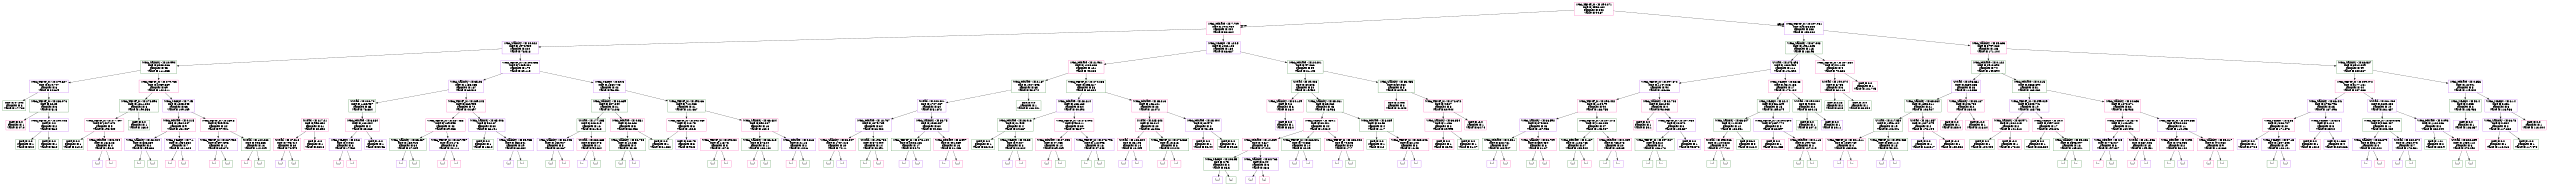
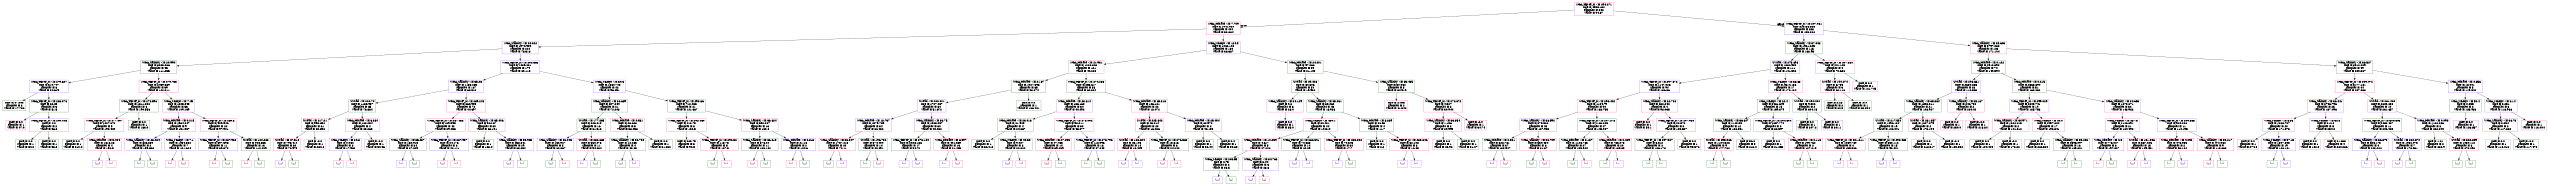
edge "SWrad <= 226.78 mse = 1135.937 samples = 65 value = 76.884" -> "SWrad <= 217.21 mse = 998.852 samples = 61 value = 80.392": added
edge "WOA_TEMP_K <= 292.469 mse = 418.75 samples = 8 value = 102.5" -> "mse = 0.0 samples = 1 value = 31.882": now "WOA_TEMP_K <= 292.469 mse = 418.75 samples = 8 value = 102.5" -> "WOA_TEMP_K <= 292.52 mse = 118.75 samples = 5 value = 107.5"
node "mse = 0.0 samples = 1 value = 56.44": color deeppink -> darkgreen
